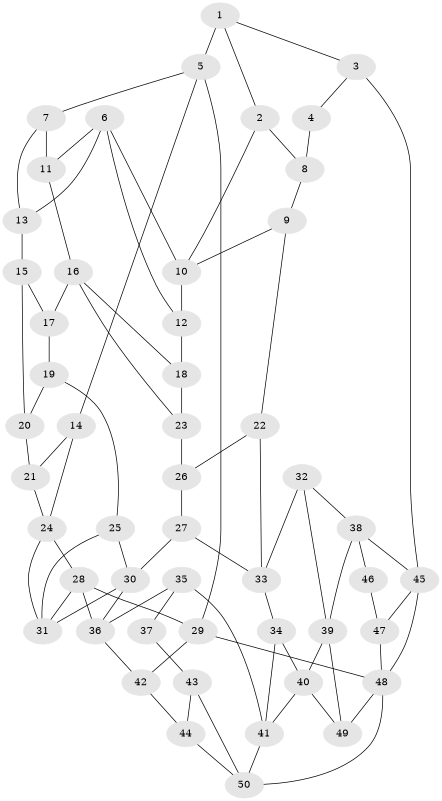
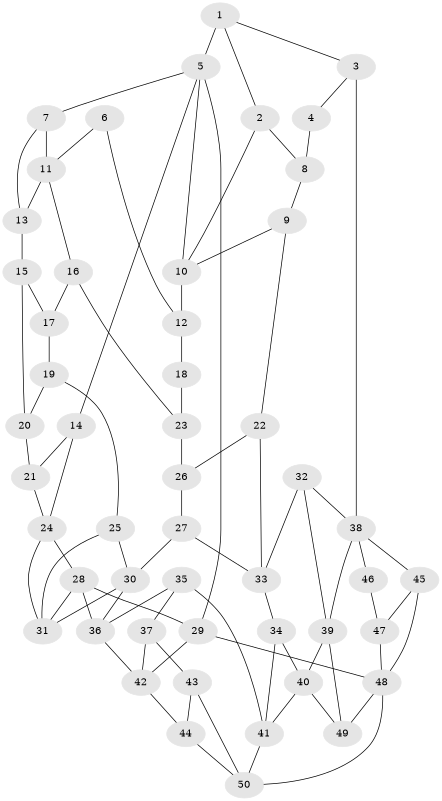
edge "6" -- "13": now "11" -- "13"
edge "6" -- "10": now "5" -- "10"
edge "3" -- "45": now "3" -- "38"
edge "16" -- "18": removed
edge "37" -- "42": added
